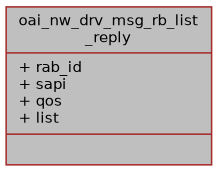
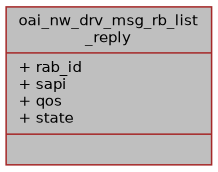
node "oai_nw_drv_msg_rb_list": text "+ list" -> "+ state"
